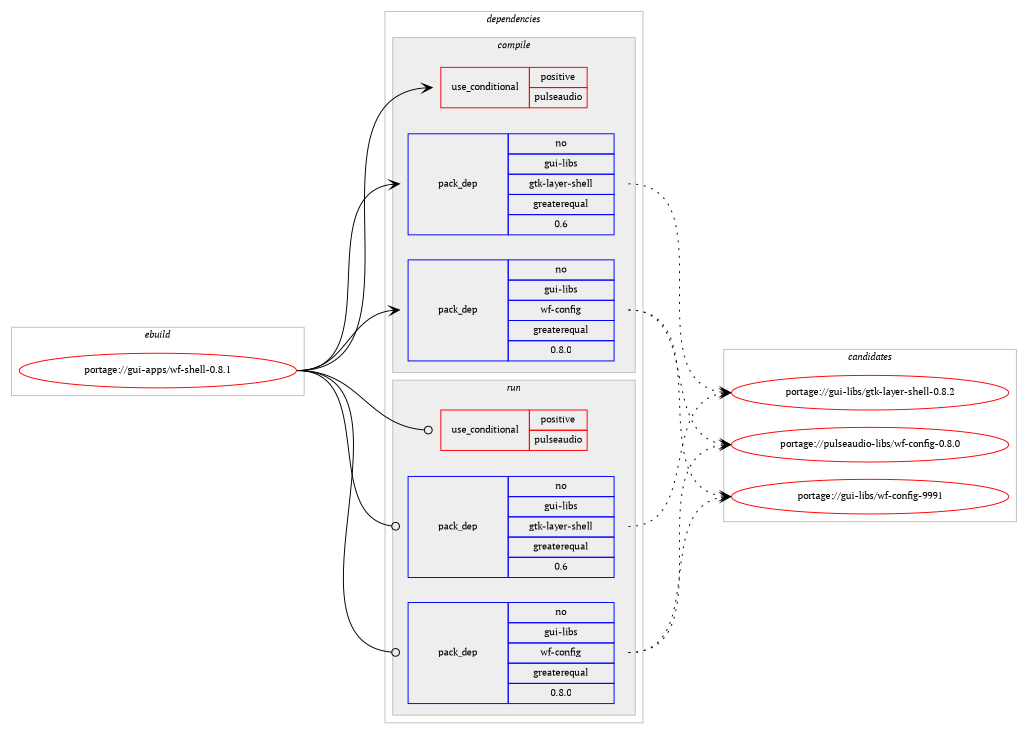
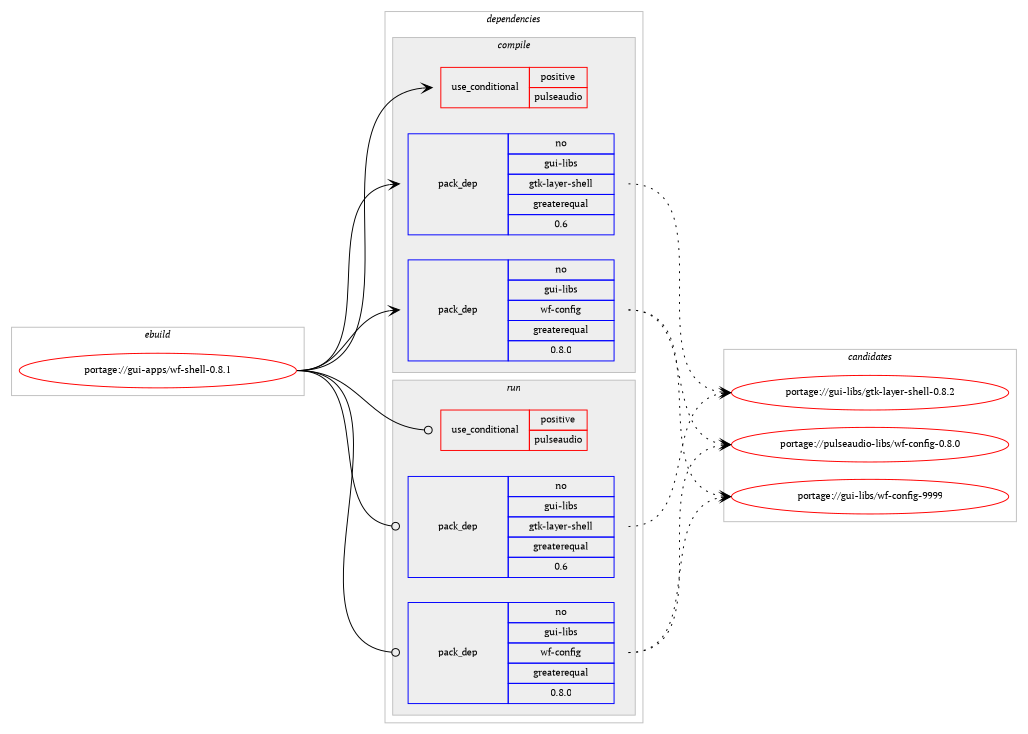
node "portage://gui-libs/wf-config-9991": label "portage://gui-libs/wf-config-9991" -> "portage://gui-libs/wf-config-9999"
